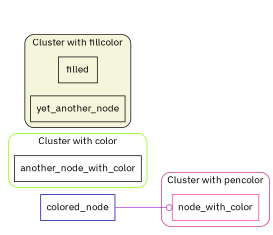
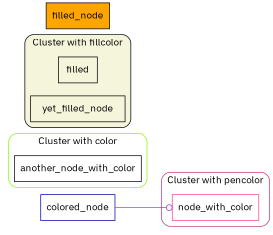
node "filled_node": added
node "yet_another_node": label "yet_another_node" -> "yet_filled_node"
